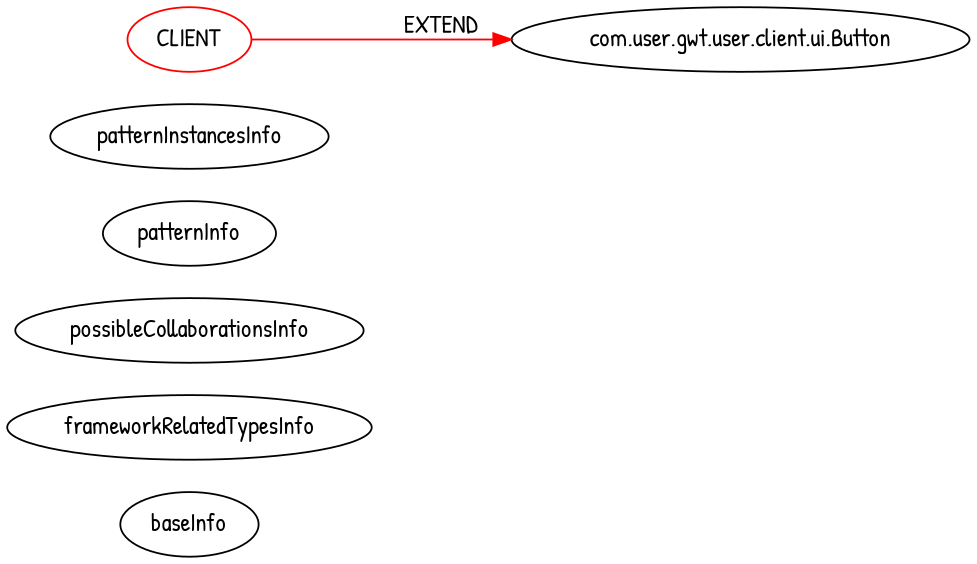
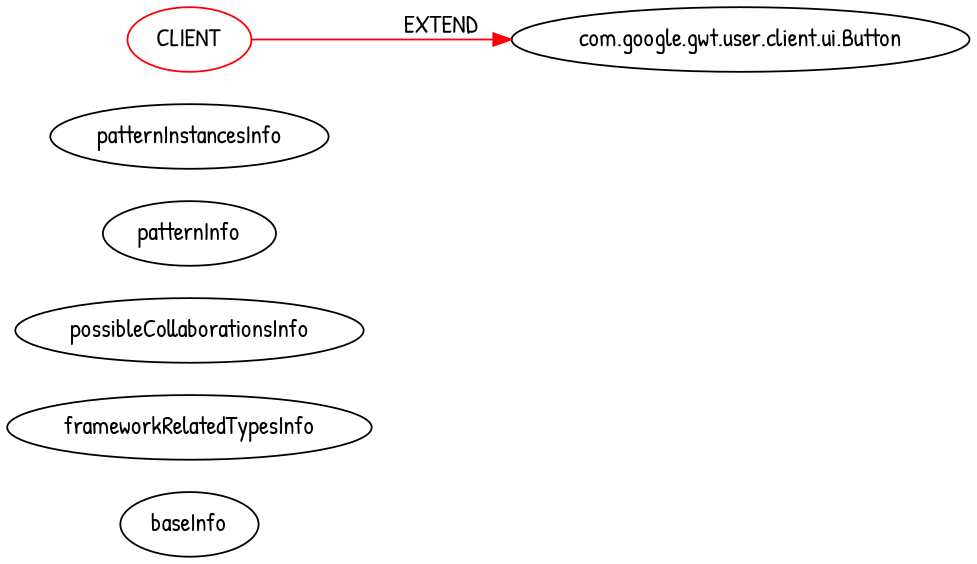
node "com.user.gwt.user.client.ui.Button": label "com.user.gwt.user.client.ui.Button" -> "com.google.gwt.user.client.ui.Button"
